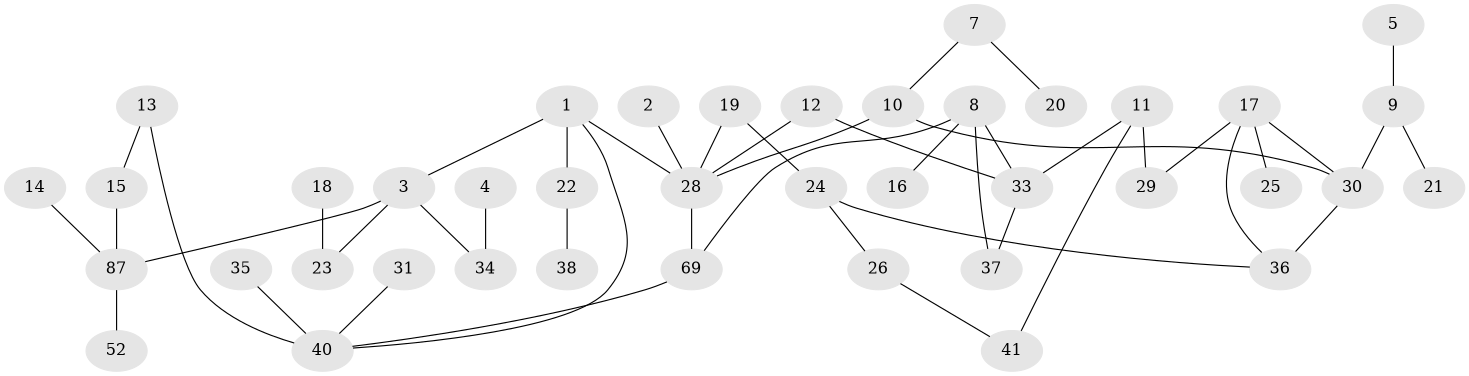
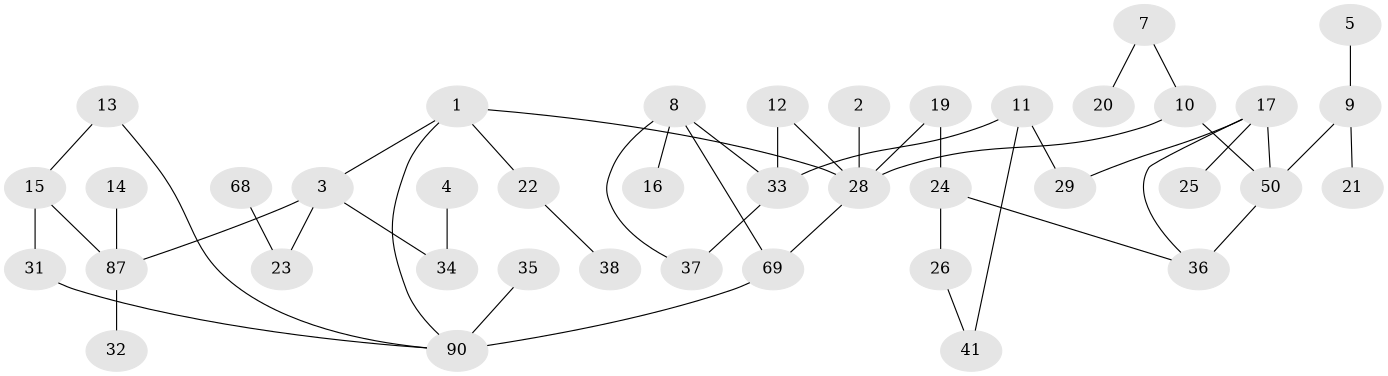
node "18": label "18" -> "68"
node "30": label "30" -> "50"
edge "15" -- "31": added
node "52": label "52" -> "32"
node "40": label "40" -> "90"
